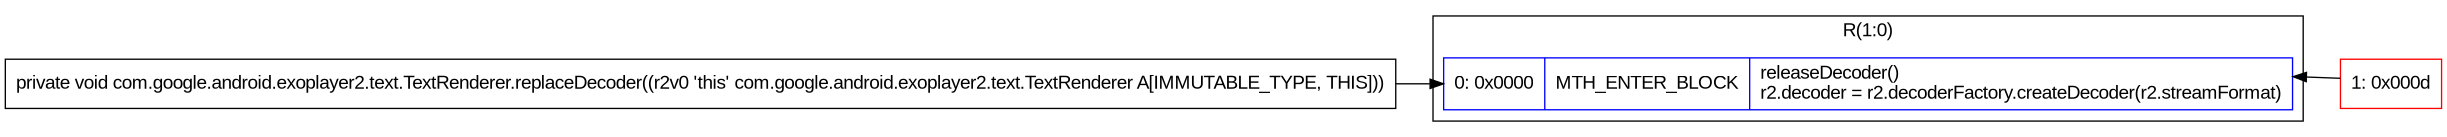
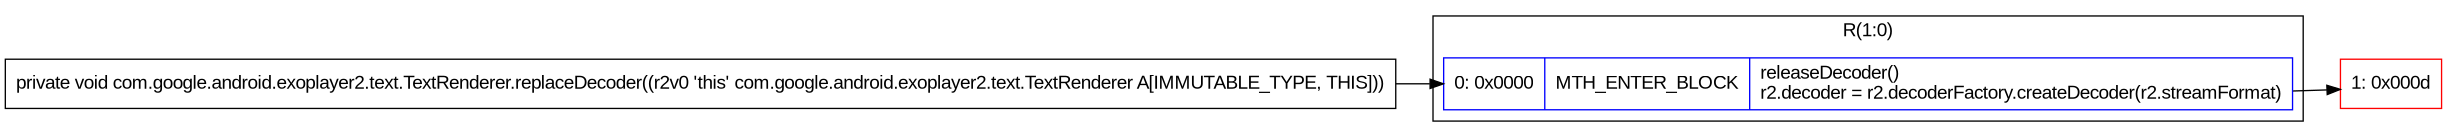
edge "1: 0x000d" -> "0: 0x0000": reversed
